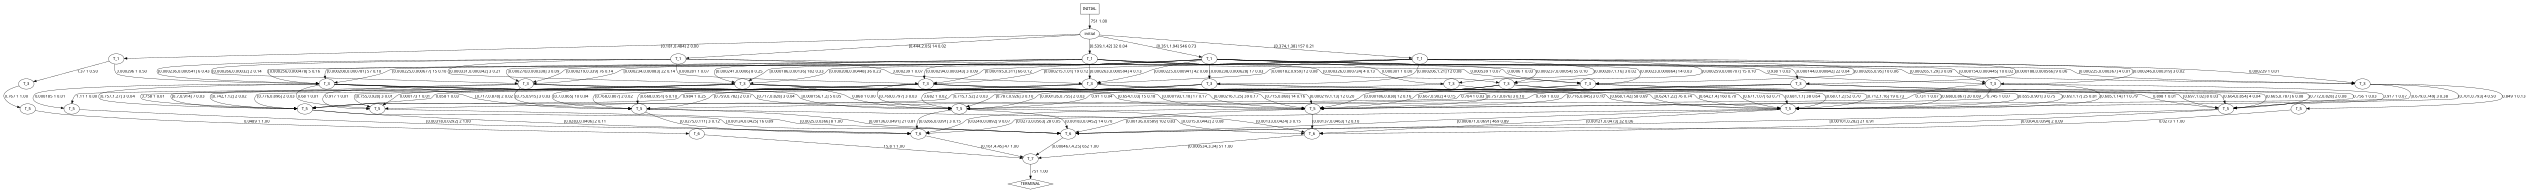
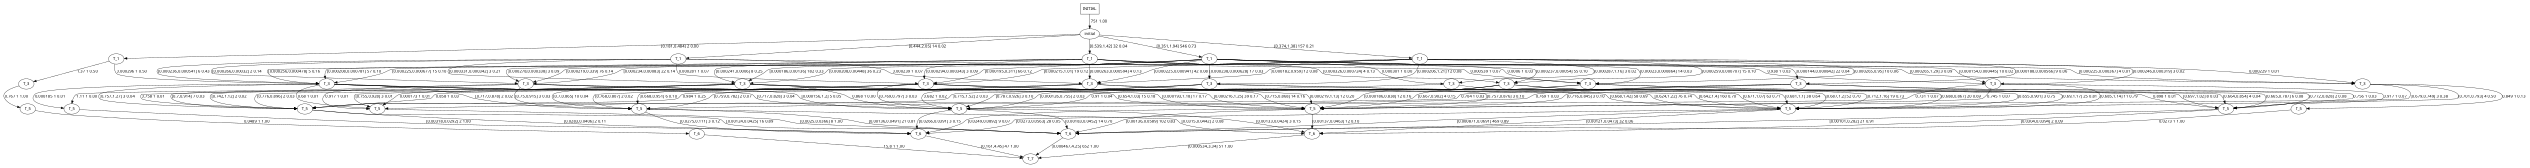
node "TERMINAL": removed
